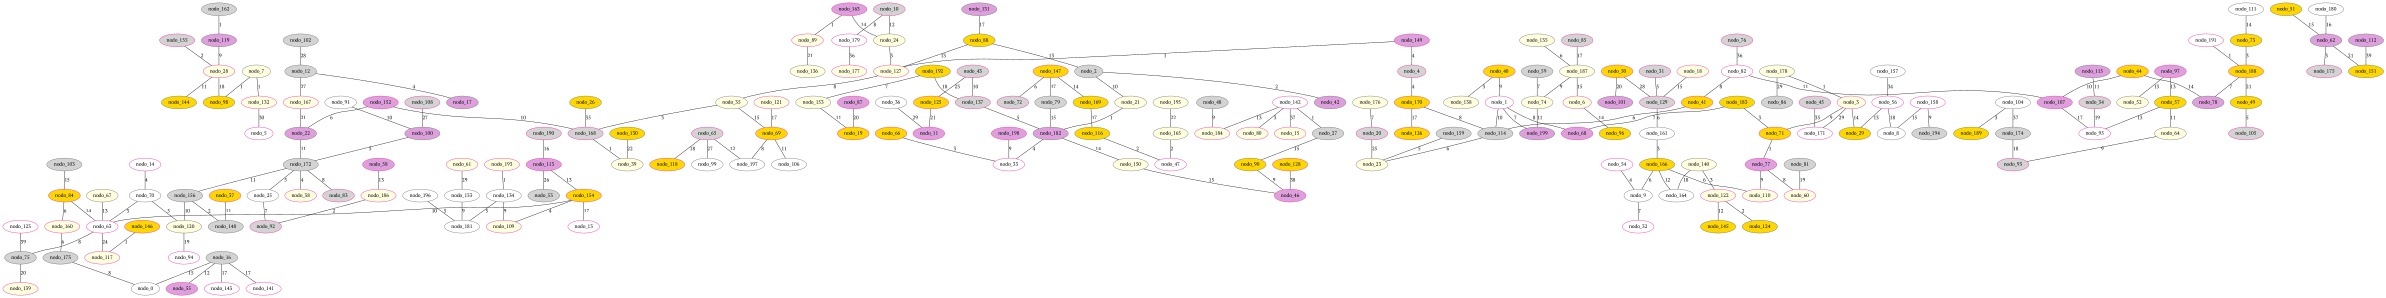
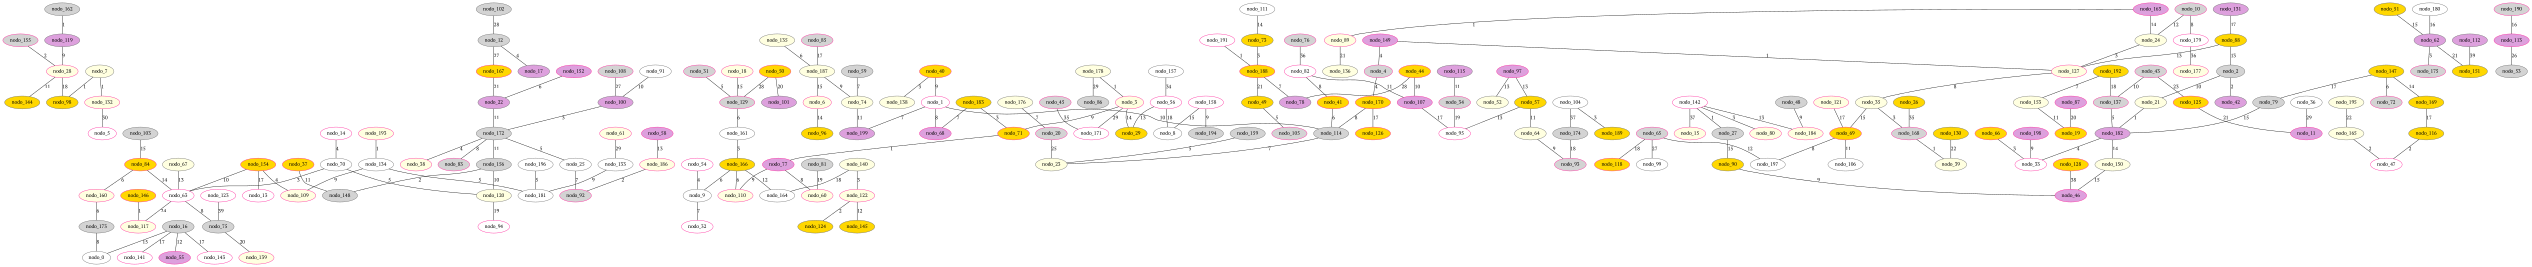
node "nodo_147": color deeppink -> gray40
edge "nodo_44" -- "nodo_78": label "14" -> "28"
node "nodo_167": fillcolor lightyellow -> gold
edge "nodo_152" -- "nodo_168": removed, label "10"
edge "nodo_114" -- "nodo_23": label "6" -> "7"
edge "nodo_113" -- "nodo_154": removed, label "13"
